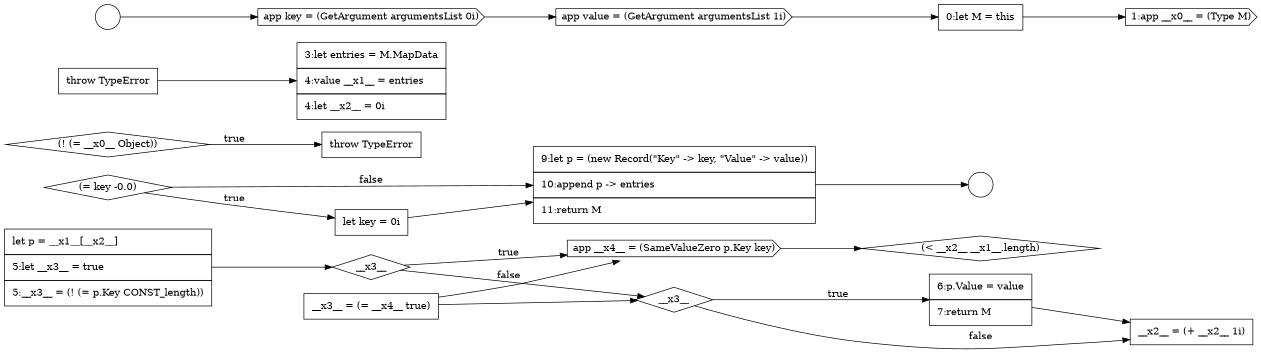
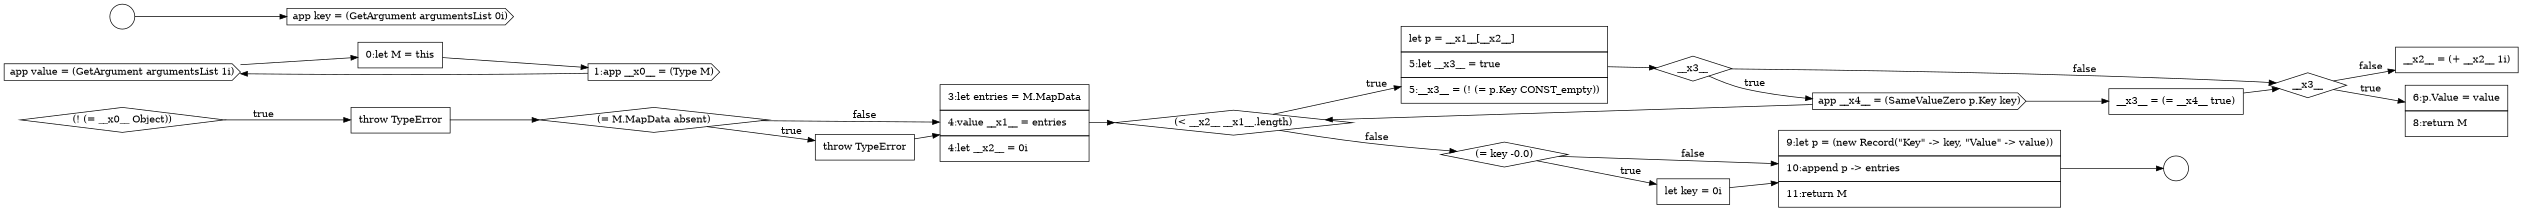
edge "app key = (GetArgument argumentsList 0i)" -> "app value = (GetArgument argumentsList 1i)": now "1:app __x0__ = (Type M)" -> "app value = (GetArgument argumentsList 1i)"
edge "(< __x2__ __x1__.length)" -> "let p = __x1__[__x2__]": added, label "true"
node "(= M.MapData absent)": added
edge "3:let entries = M.MapData" -> "(< __x2__ __x1__.length)": added
edge "(< __x2__ __x1__.length)" -> "(= key -0.0)": added, label "false"
edge "__x3__ = (= __x4__ true)" -> "app __x4__ = (SameValueZero p.Key key)": reversed
node "let p = __x1__[__x2__]": text "5:__x3__ = (! (= p.Key CONST_length))" -> "5:__x3__ = (! (= p.Key CONST_empty))"
node "6:p.Value = value": text "7:return M" -> "8:return M"
edge "6:p.Value = value" -> "__x2__ = (+ __x2__ 1i)": removed
